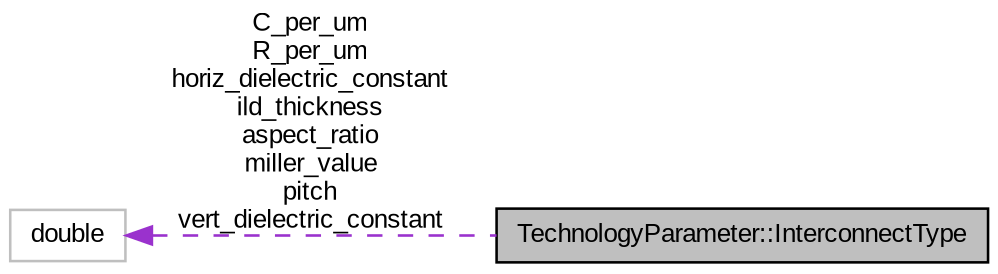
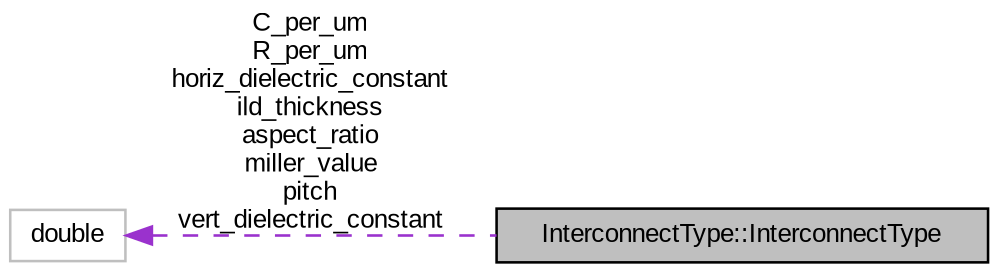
node "TechnologyParameter::InterconnectType": label "TechnologyParameter::InterconnectType" -> "InterconnectType::InterconnectType"
